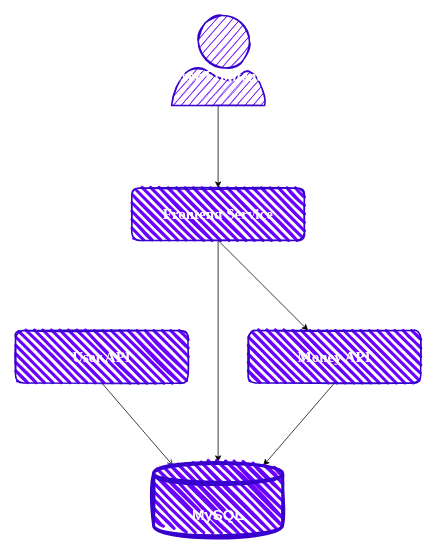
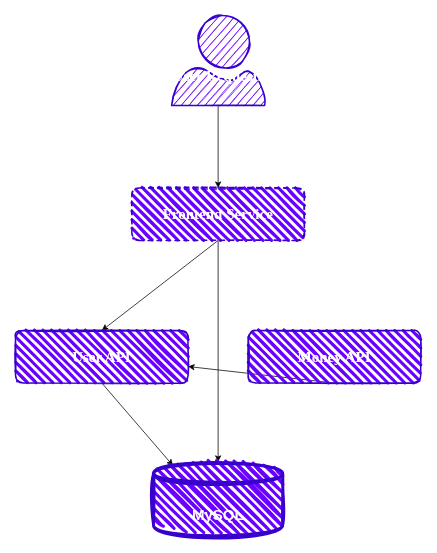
node "User Frontend": label "User Frontend" -> "User Requests"
node "Frontend Service": style solid -> dashed
edge "Frontend Service" -> "Money API": now "Frontend Service" -> "User API"
edge "Money API" -> "MySQL": now "Money API" -> "User API"
edge "User API" -> "MySQL": arrowhead open -> classic
